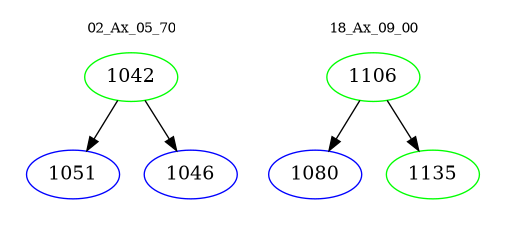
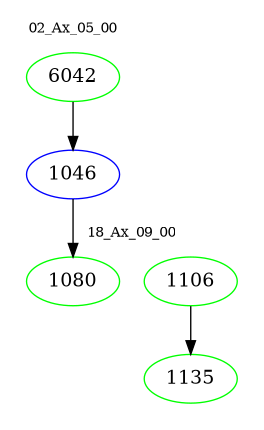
cluster "02_Ax_05_70": label "02_Ax_05_70" -> "02_Ax_05_00"
node "1042": label "1042" -> "6042"
edge "1106" -> "1080": now "1046" -> "1080"
node "1051": removed
node "1080": color blue -> green
